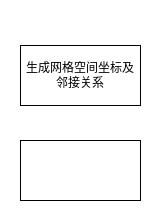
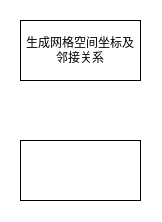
node "生成网格空间坐标及邻接关系": moved (81, 76) -> (81, 51)
